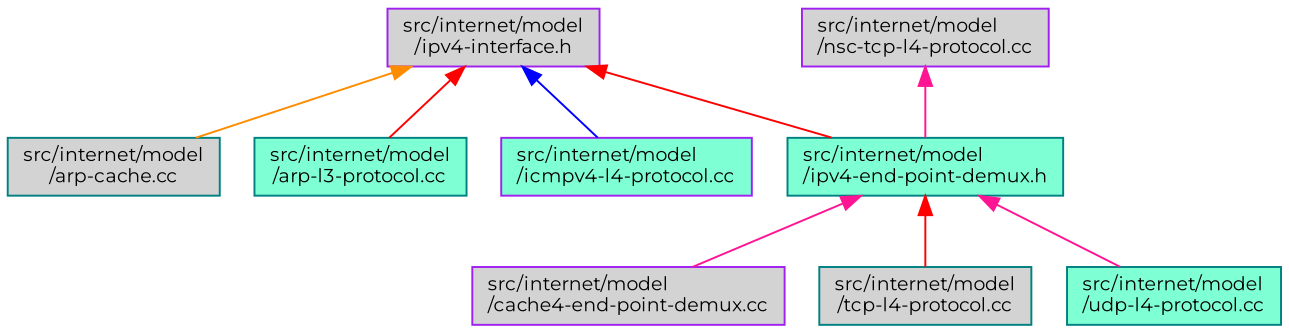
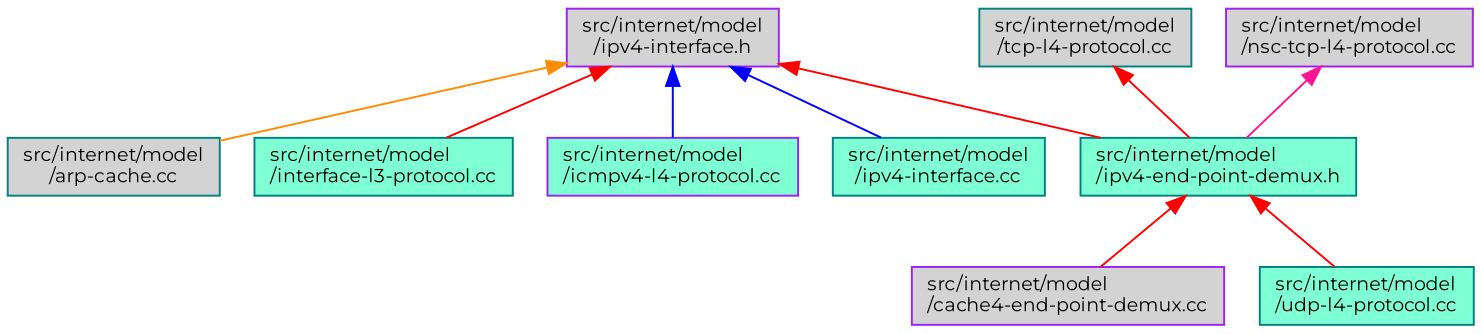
node "src/internet/model /arp-l3-protocol.cc": label "src/internet/model /arp-l3-protocol.cc" -> "src/internet/model /interface-l3-protocol.cc"
node "src/internet/model /ipv4-interface.cc": added
edge "src/internet/model /cache4-end-point-demux.cc" -> "src/internet/model /ipv4-end-point-demux.h": color deeppink -> red
edge "src/internet/model /udp-l4-protocol.cc" -> "src/internet/model /ipv4-end-point-demux.h": color deeppink -> red
edge "src/internet/model /tcp-l4-protocol.cc" -> "src/internet/model /ipv4-end-point-demux.h": reversed
